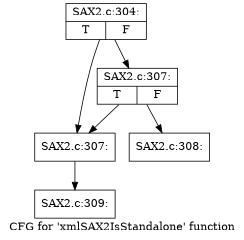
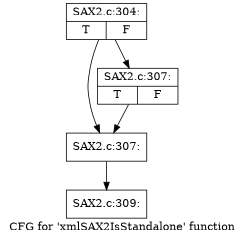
node "SAX2.c:308:": removed
